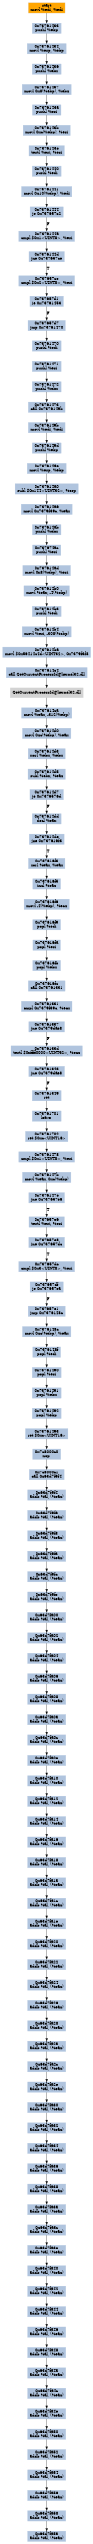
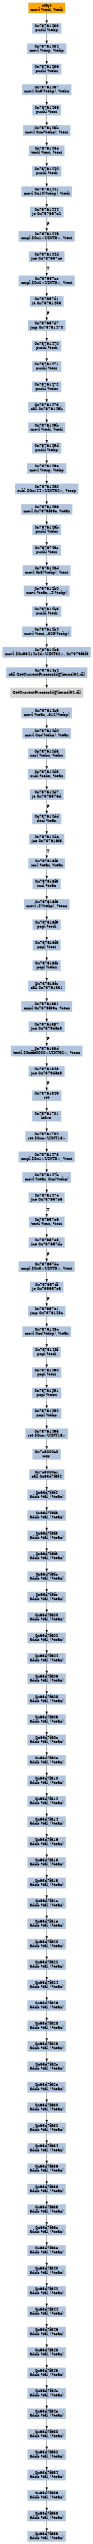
edge "0x73761470 pushl %edi" -> "0x73761471 pushl %esi": added
edge "GetCurrentProcessId@kernel32.dll" -> "0x737614ca movl %eax, -312(%ebp)": removed
edge "0x737657e8 jne 0x737657dc" -> "0x737657dc cmpl $0x3<UINT8>, %esi": label "T" -> "F"
node "0x737657df je 0x737657ea": label "0x737657df je 0x737657ea" -> "0x737657df je 0x739657ea"
edge "0x63d7fa2c addb %al, (%eax)" -> "0x63d7fa2e addb %al, (%eax)": removed
